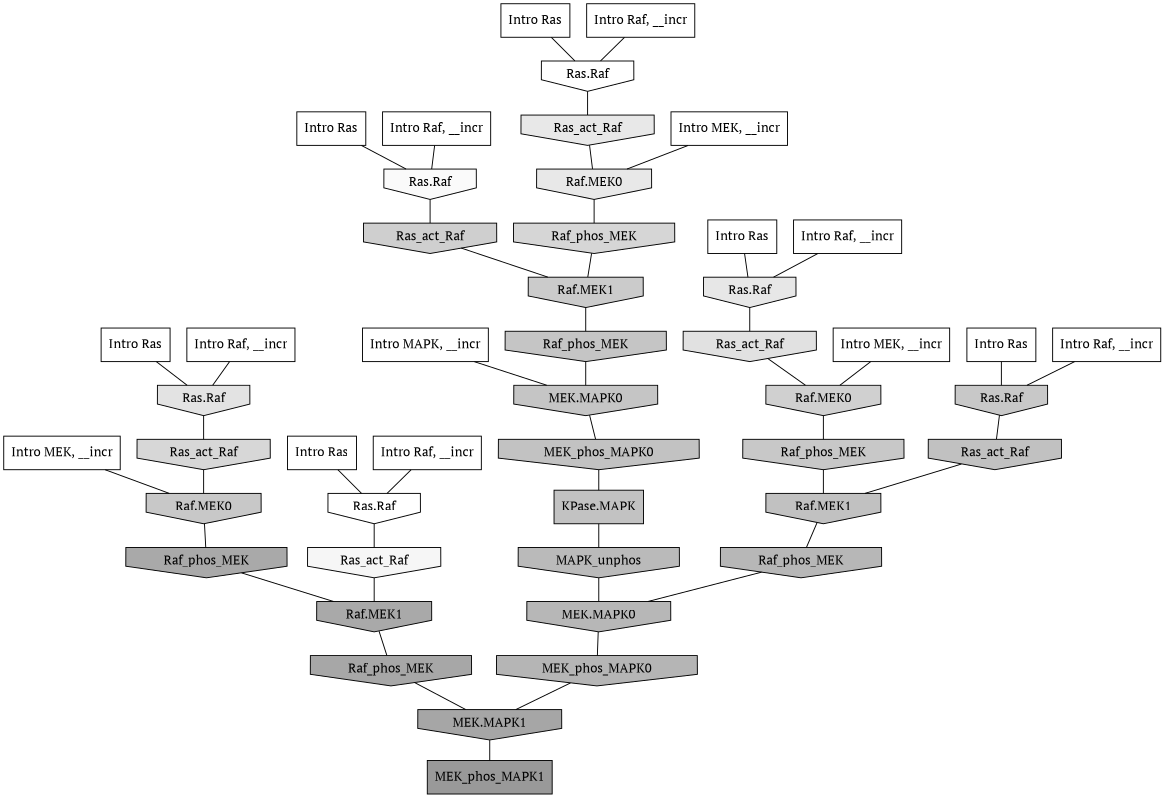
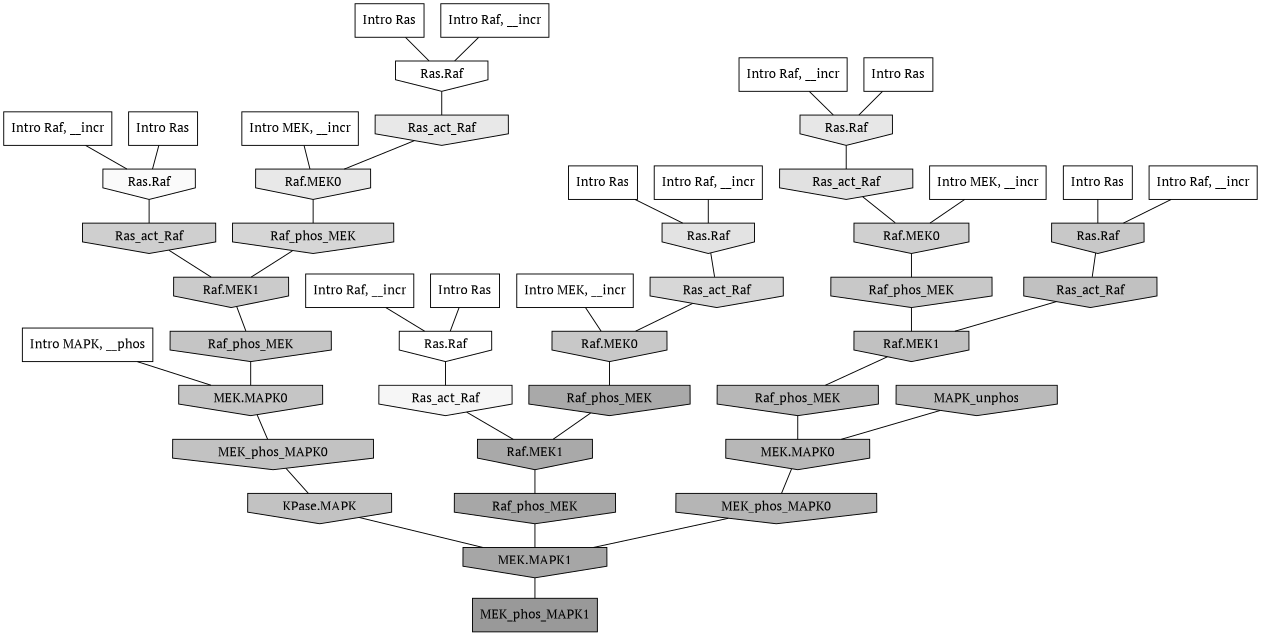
node "Intro MAPK, __incr": label "Intro MAPK, __incr" -> "Intro MAPK, __phos"
node "KPase.MAPK": shape box -> invhouse
edge "KPase.MAPK" -- "MAPK_unphos": now "KPase.MAPK" -- "MEK.MAPK1"
